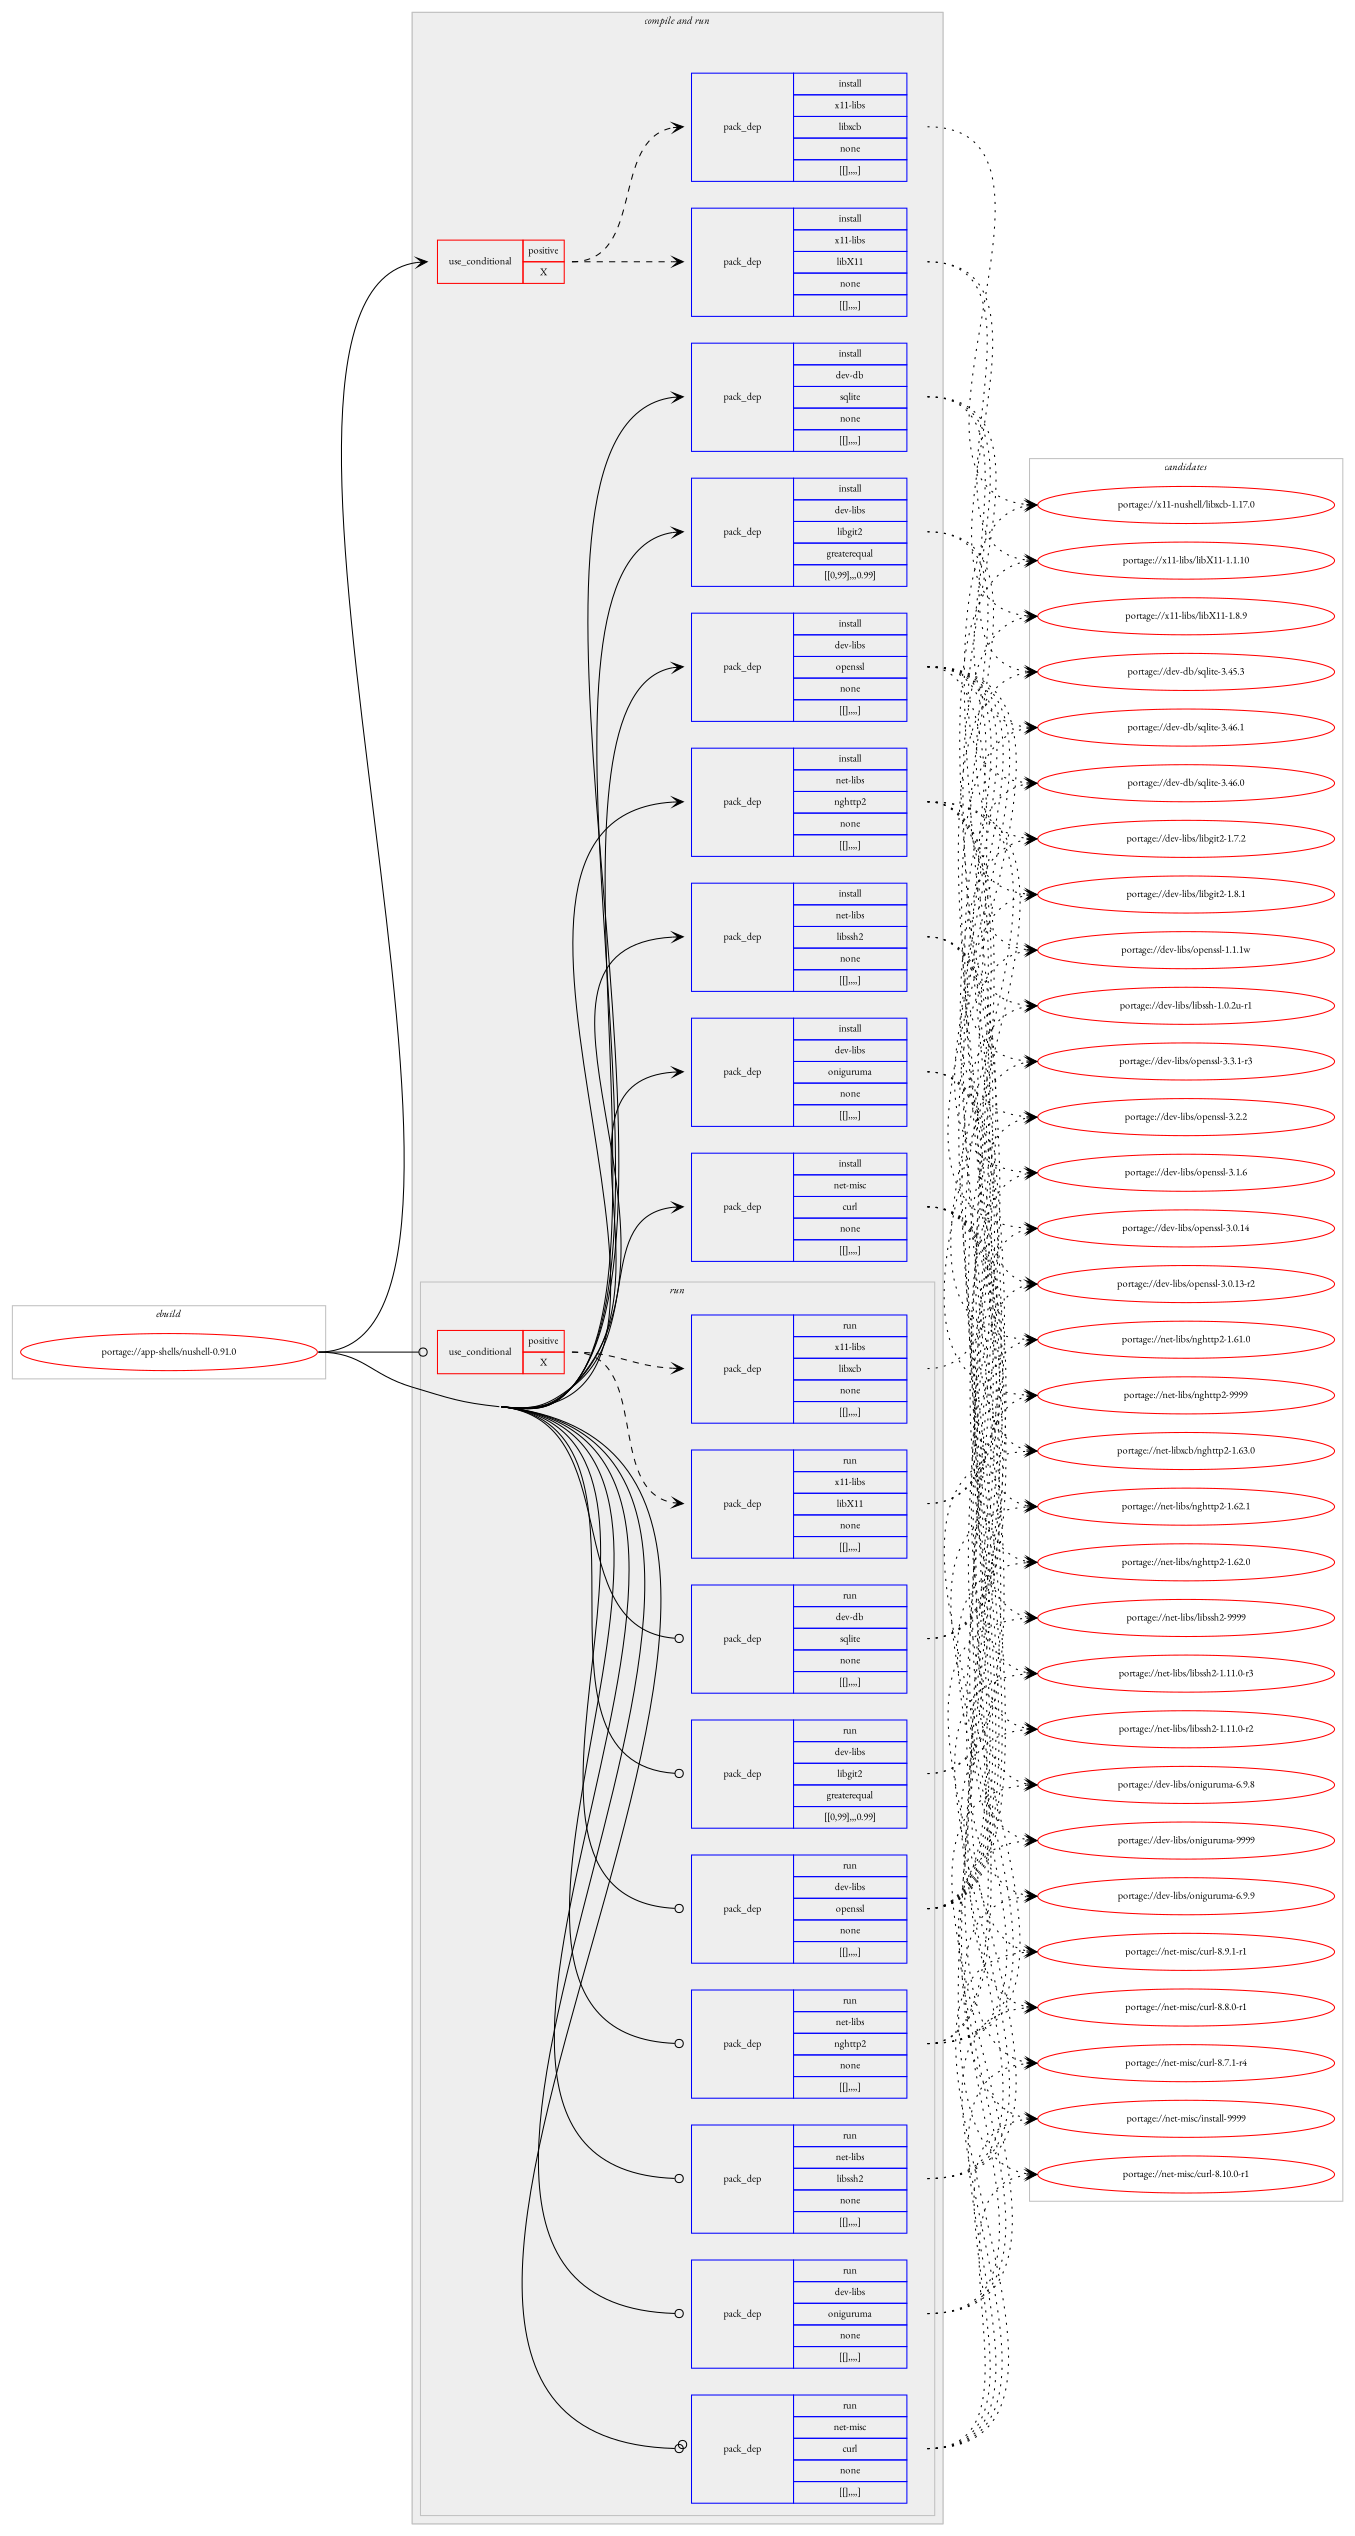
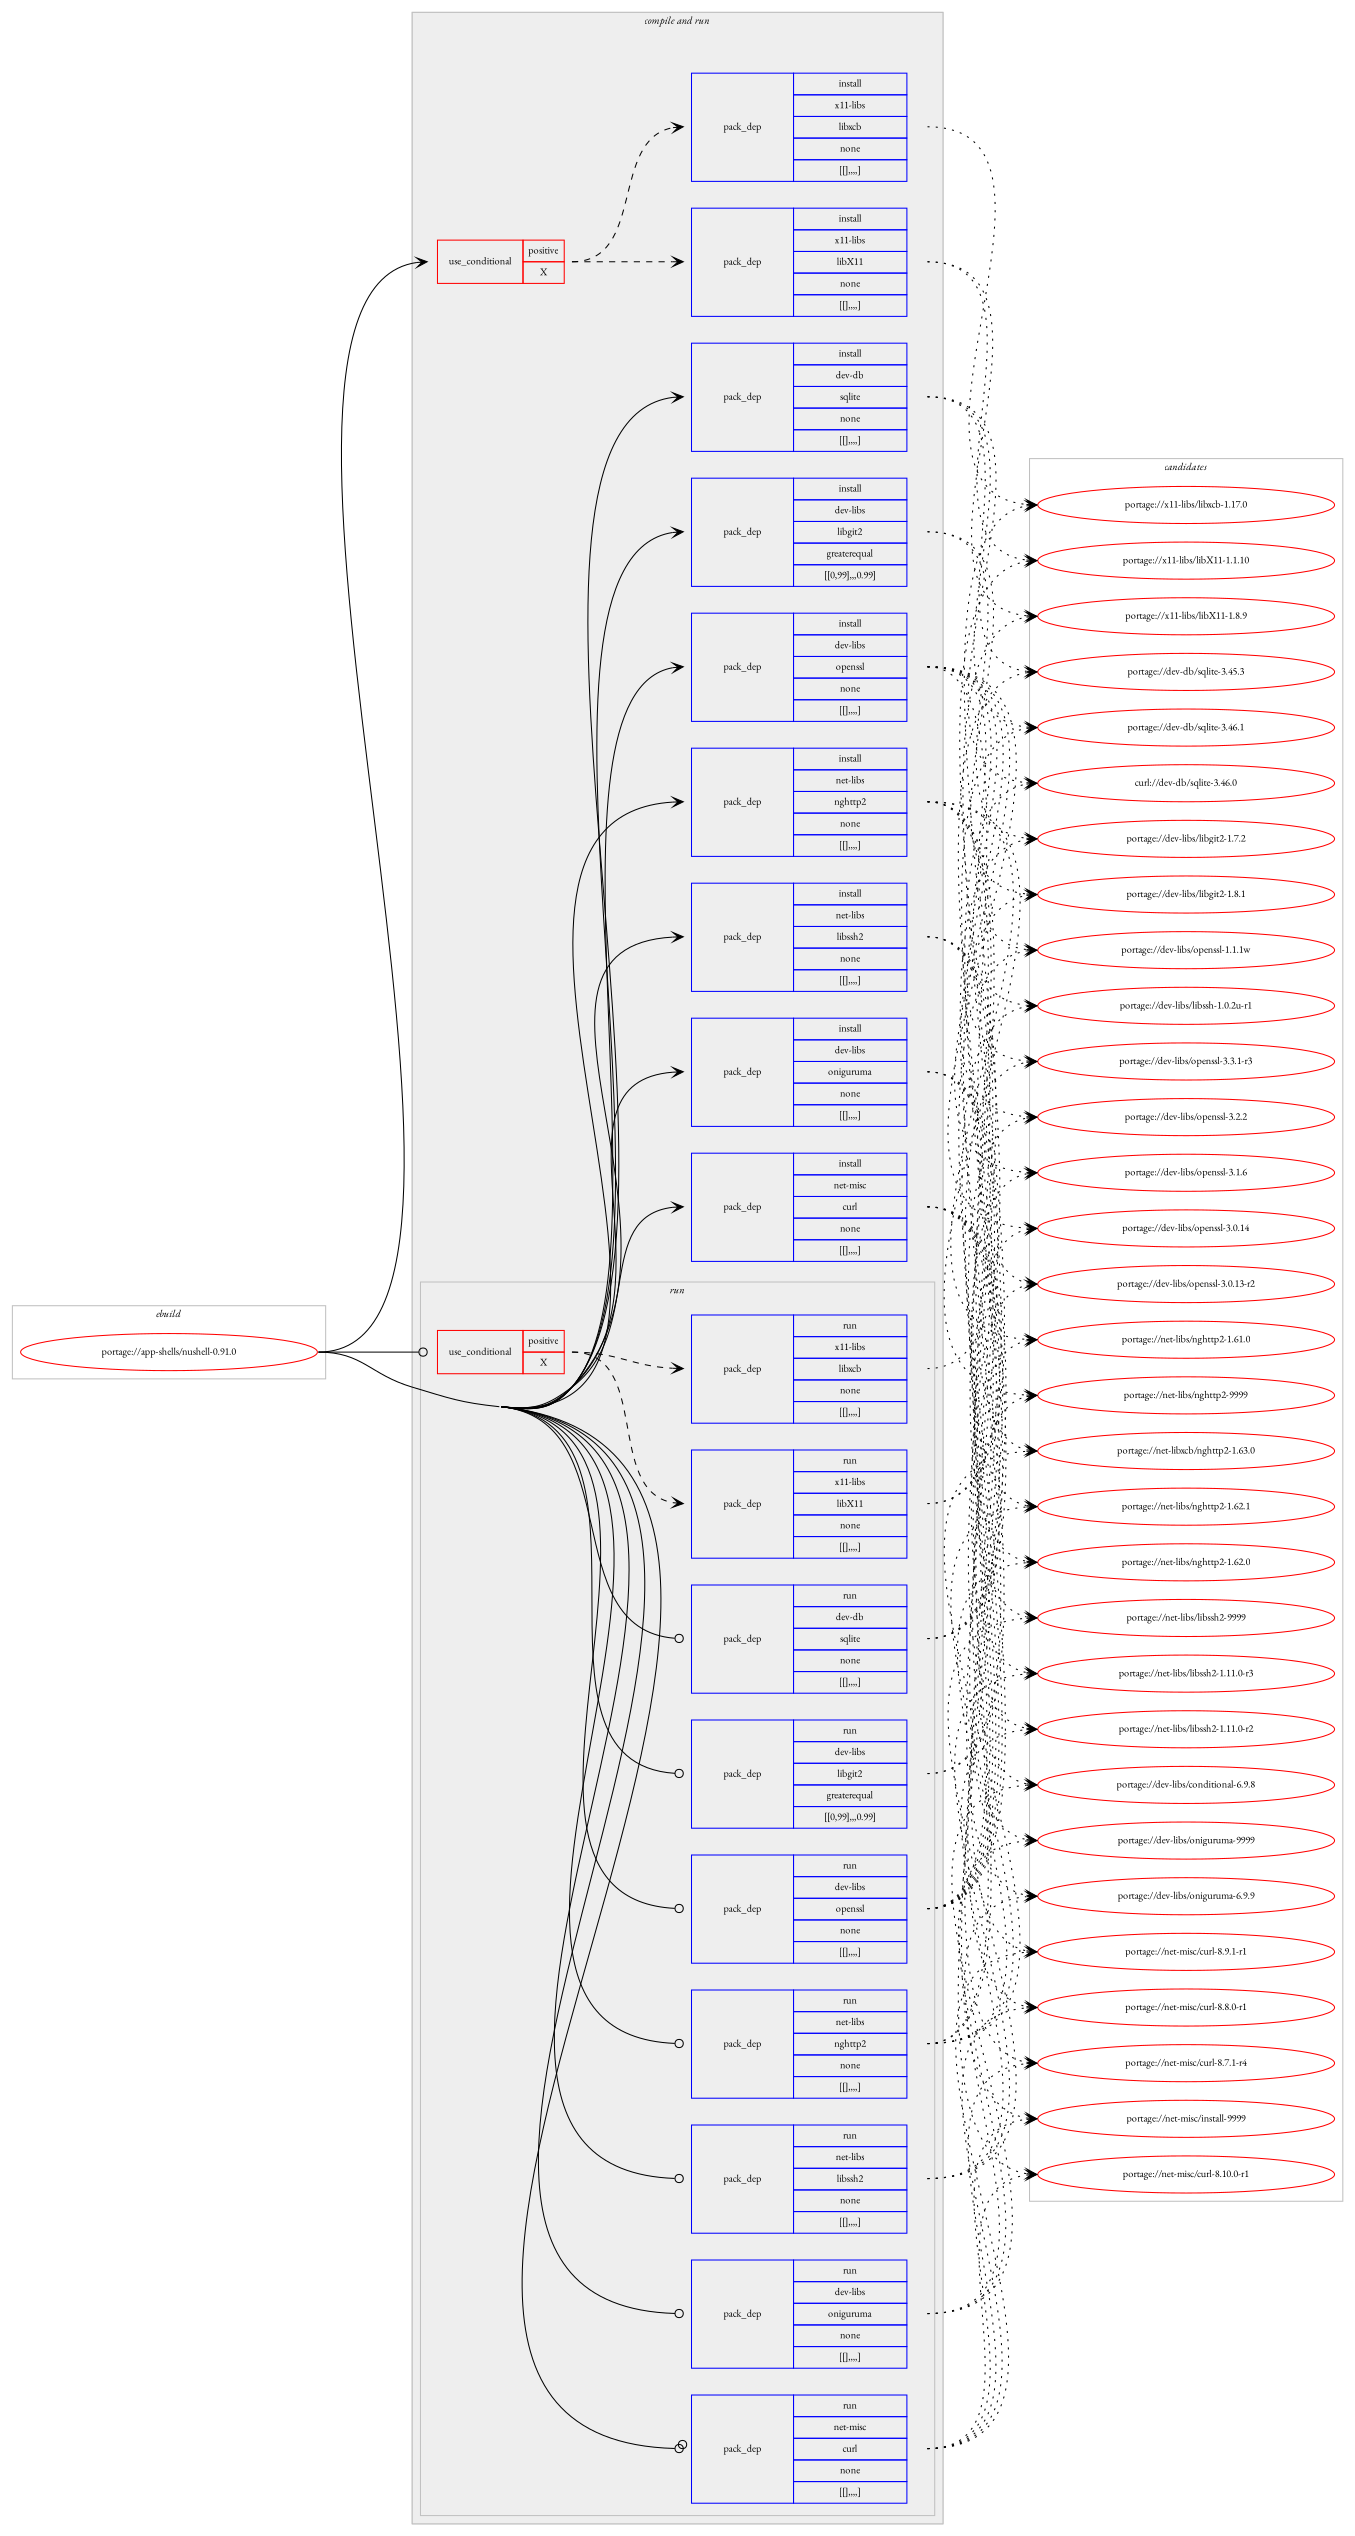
node "portage://x11-nushell/libxcb-1.17.0": label "portage://x11-nushell/libxcb-1.17.0" -> "portage://x11-libs/libxcb-1.17.0"
node "portage://dev-db/sqlite-3.46.0": label "portage://dev-db/sqlite-3.46.0" -> "curl://dev-db/sqlite-3.46.0"
node "portage://dev-libs/oniguruma-6.9.8": label "portage://dev-libs/oniguruma-6.9.8" -> "portage://dev-libs/conditional-6.9.8"
